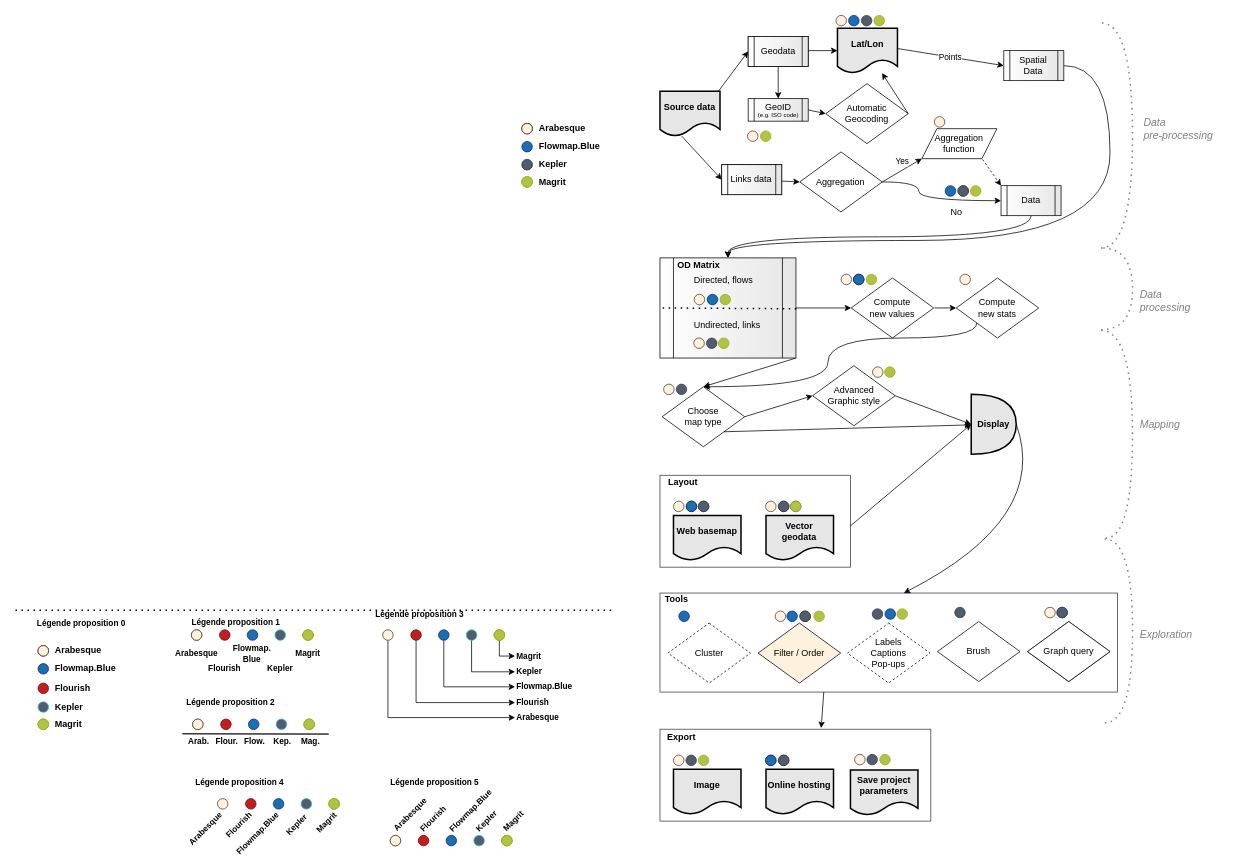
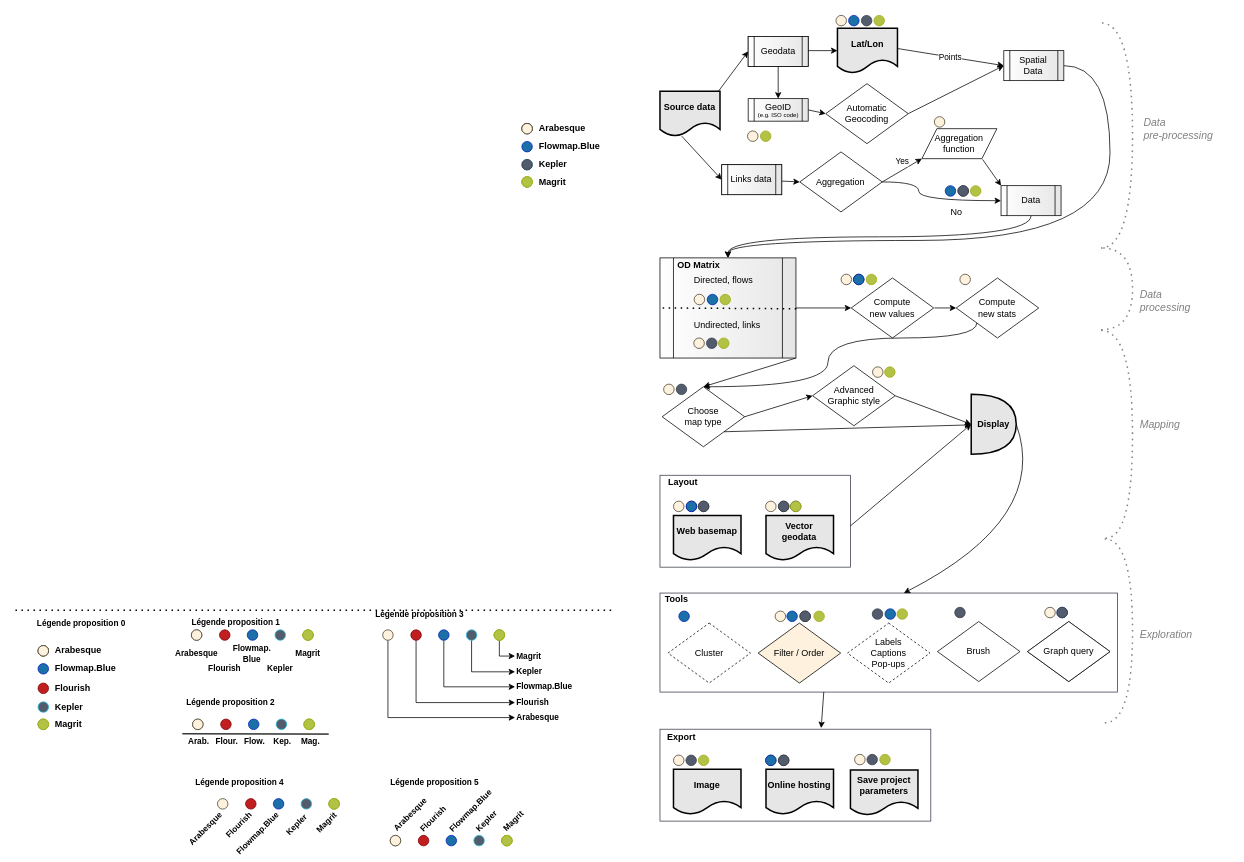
edge "Automatic Geocoding" -> "Lat/Lon": now "Automatic Geocoding" -> "Spatial Data"
edge "Aggregation function" -> "Data": style dashed -> solid
